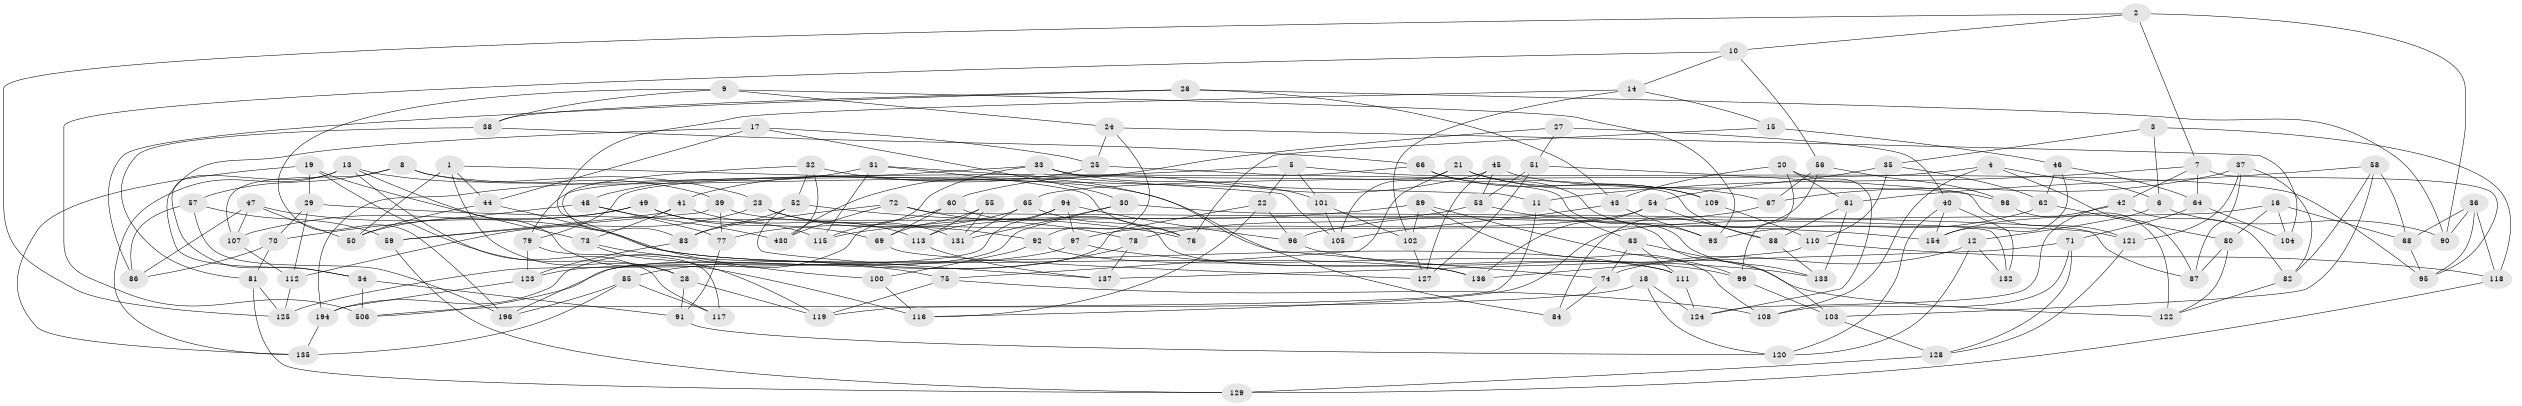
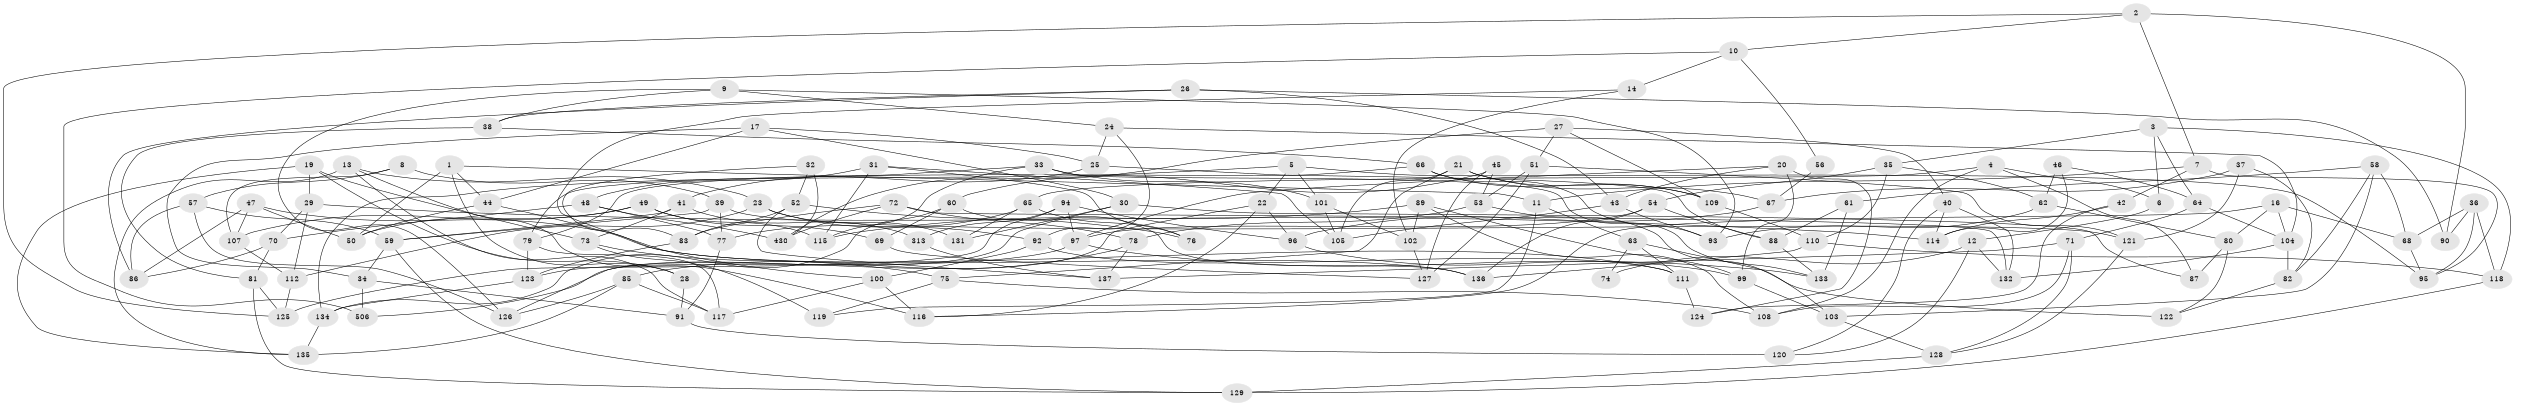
node "15": removed
edge "27" -- "109": added
edge "8" -- "74": removed
edge "20" -- "61": now "20" -- "97"
edge "7" -- "64": now "3" -- "64"
node "55": removed
node "98": removed
edge "13" -- "34": now "59" -- "34"
edge "6" -- "90": removed
edge "37" -- "87": removed
edge "42" -- "82": now "104" -- "82"
node "113": label "113" -> "313"
node "154": label "154" -> "114"
edge "104" -- "132": added
node "18": removed
edge "28" -- "119": removed
edge "100" -- "117": added
node "194": label "194" -> "134"
node "196": label "196" -> "126"
node "84": removed
